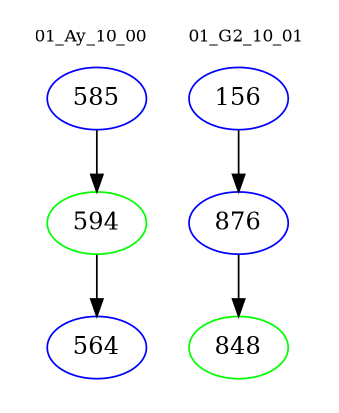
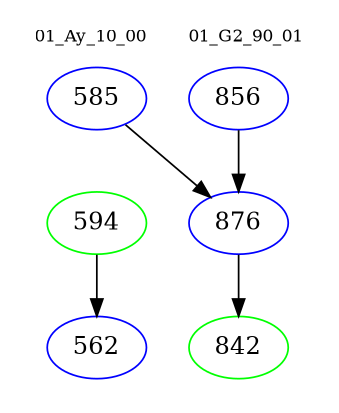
cluster "01_G2_10_01": label "01_G2_10_01" -> "01_G2_90_01"
node "156": label "156" -> "856"
edge "585" -> "594": now "585" -> "876"
node "564": label "564" -> "562"
node "848": label "848" -> "842"
